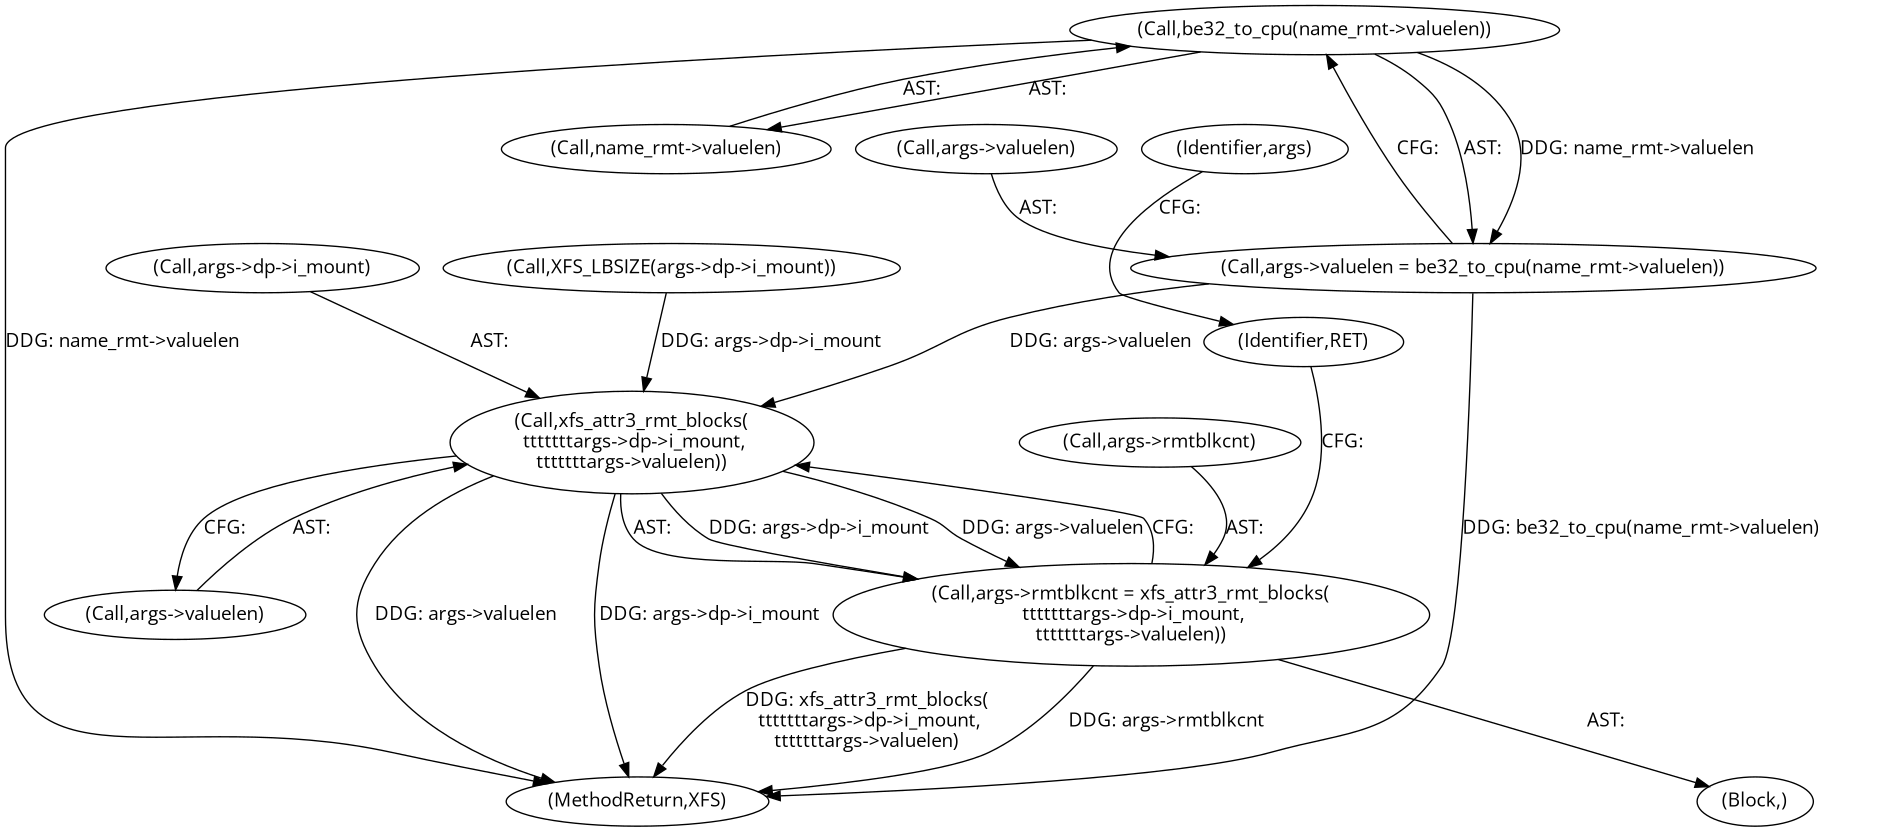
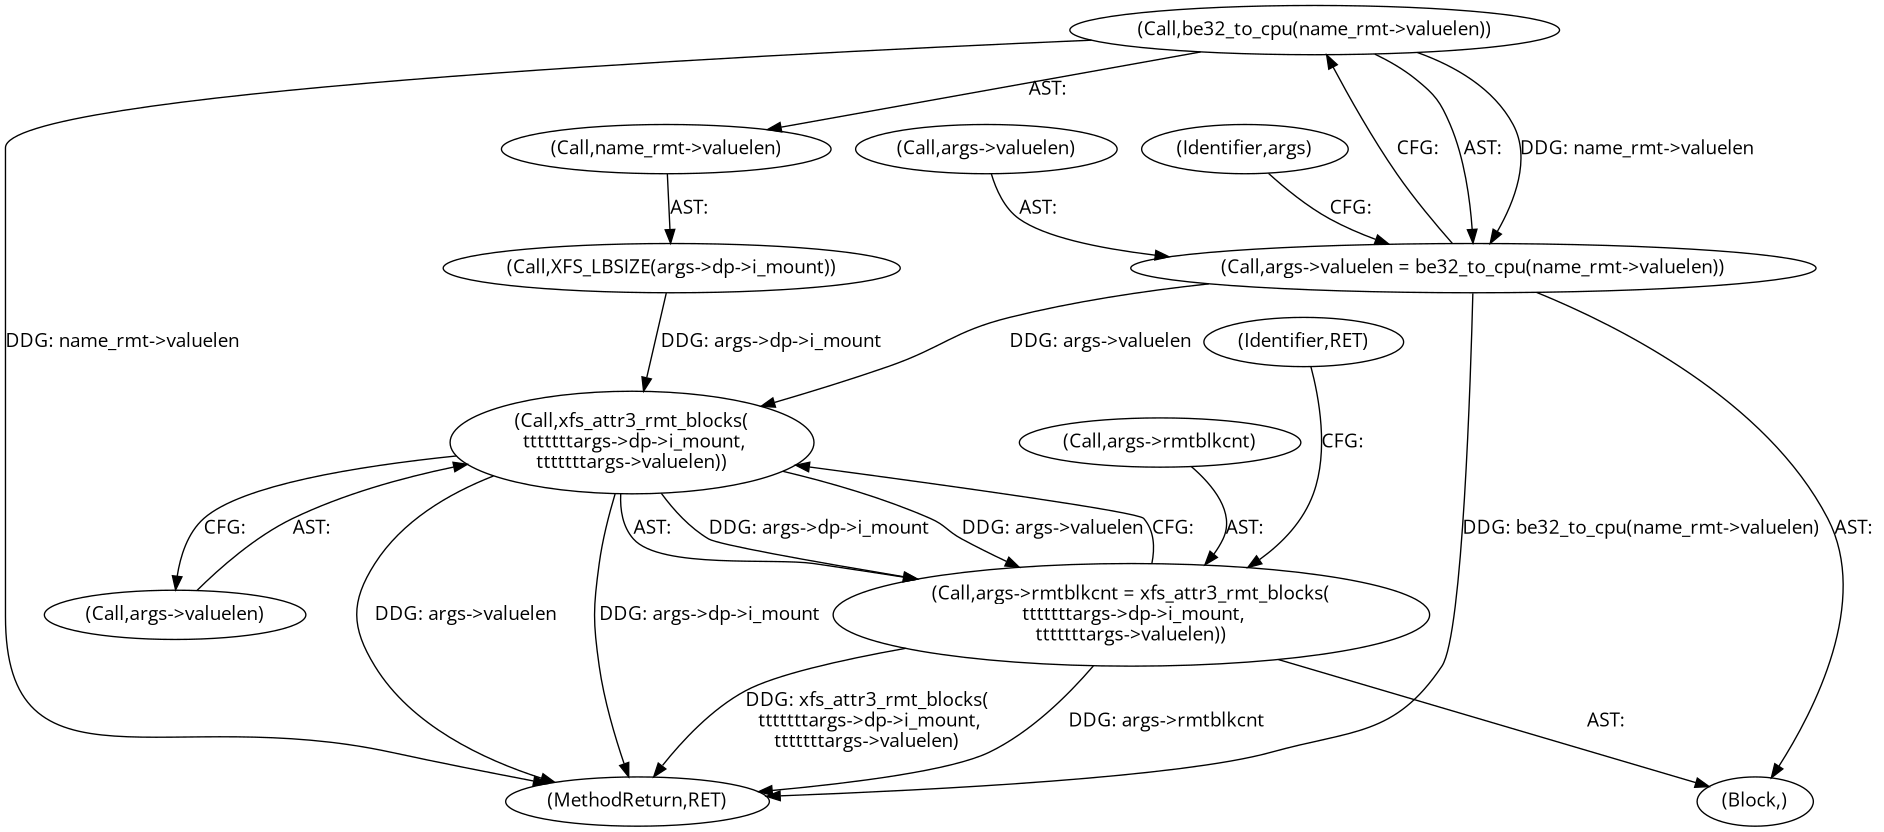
edge "(Call,name_rmt->valuelen)" -> "(Call,be32_to_cpu(name_rmt->valuelen))": now "(Call,name_rmt->valuelen)" -> "(Call,XFS_LBSIZE(args->dp->i_mount))"
edge "(Identifier,args)" -> "(Identifier,RET)": now "(Identifier,args)" -> "(Call,args->valuelen = be32_to_cpu(name_rmt->valuelen))"
node "(Call,args->dp->i_mount)": removed
edge "(Call,args->valuelen = be32_to_cpu(name_rmt->valuelen))" -> "(Block,)": added, label "AST:"
node "(MethodReturn,XFS)": label "(MethodReturn,XFS)" -> "(MethodReturn,RET)"
